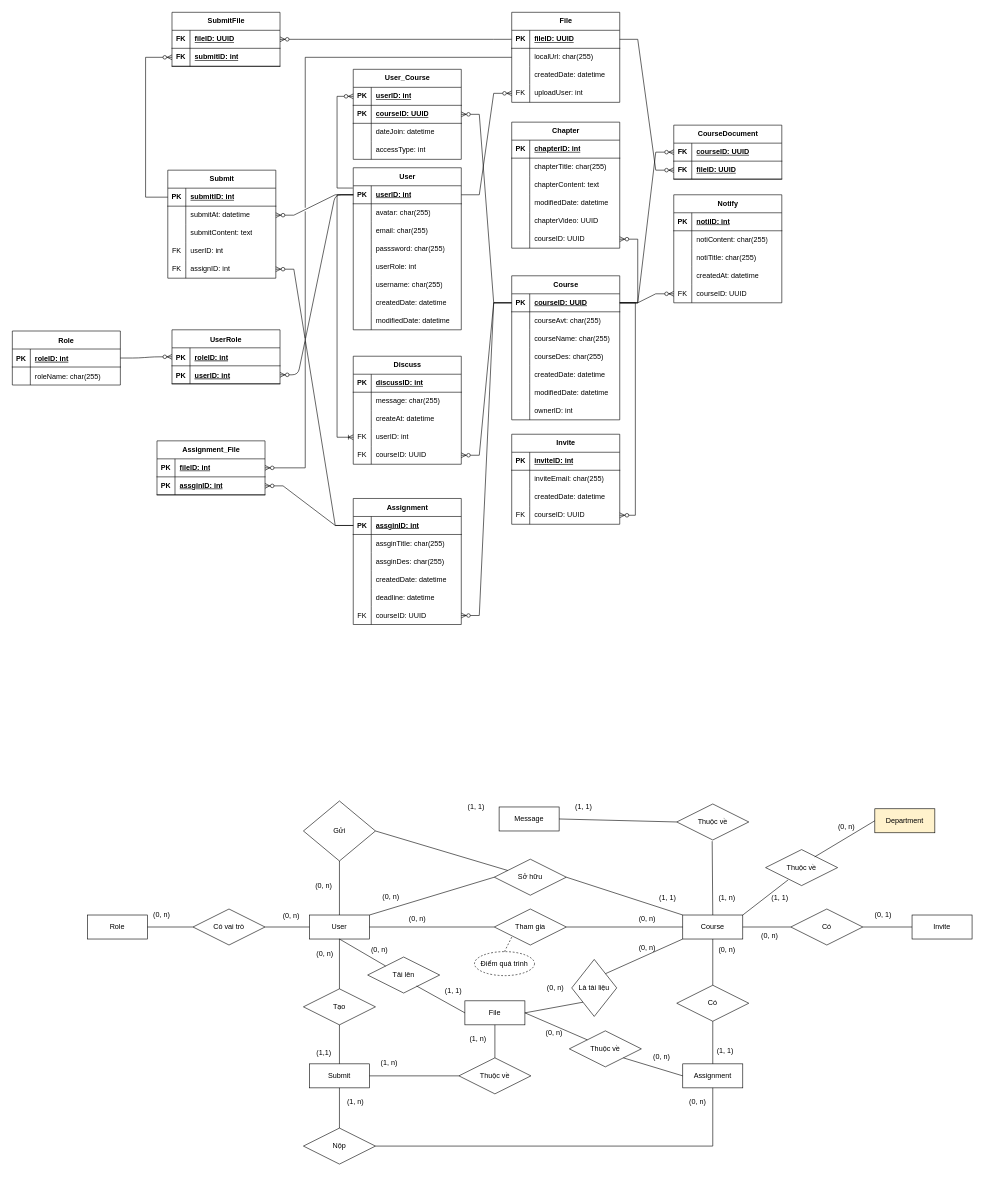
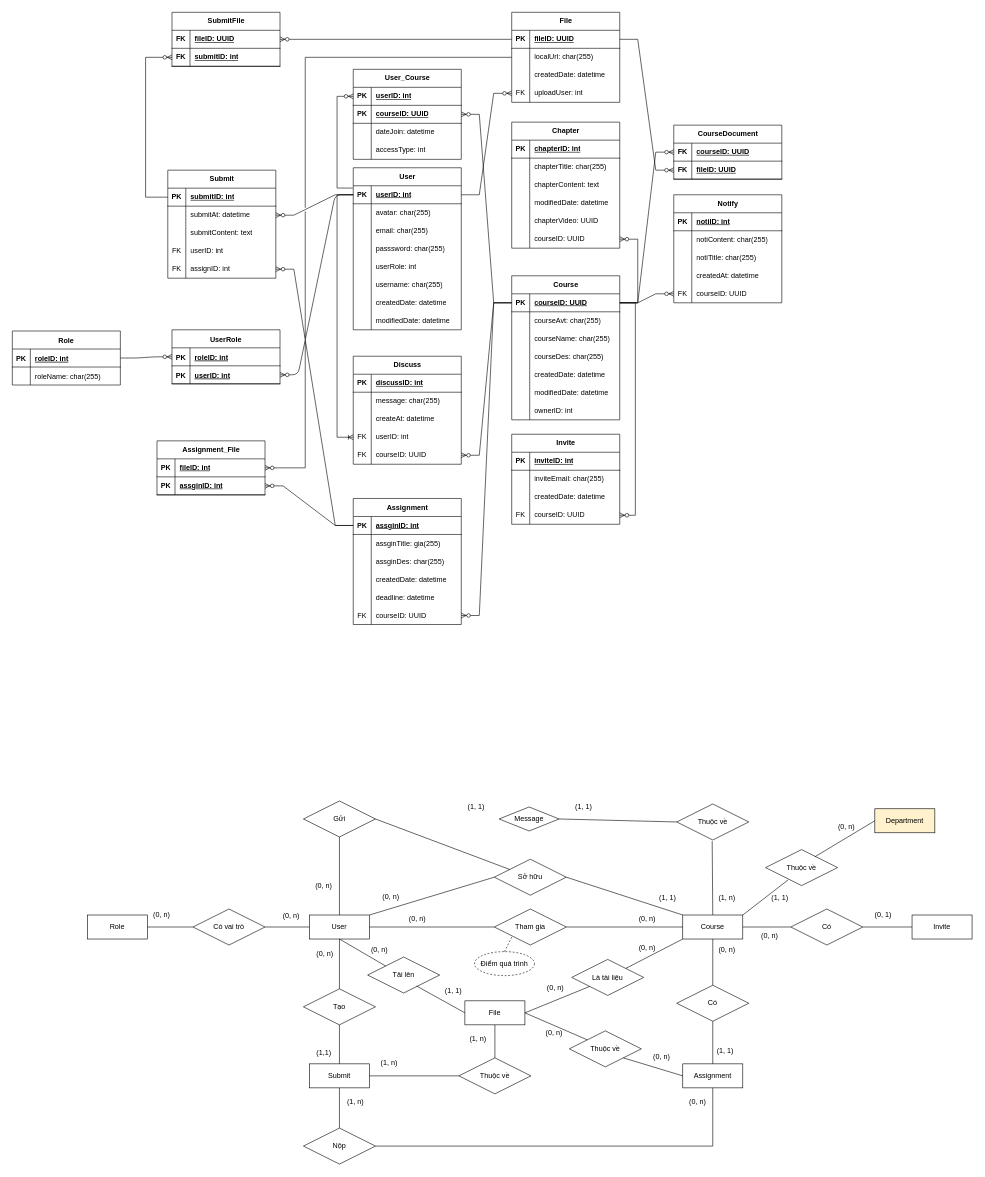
node "assginTitle: char(255)": label "assginTitle: char(255)" -> "assginTitle: gia(255)"
node "Message": shape rectangle -> diamond
node "Gửi": size 72x60 -> 72x36
node "Là tài liệu": size 45x57 -> 72x36
